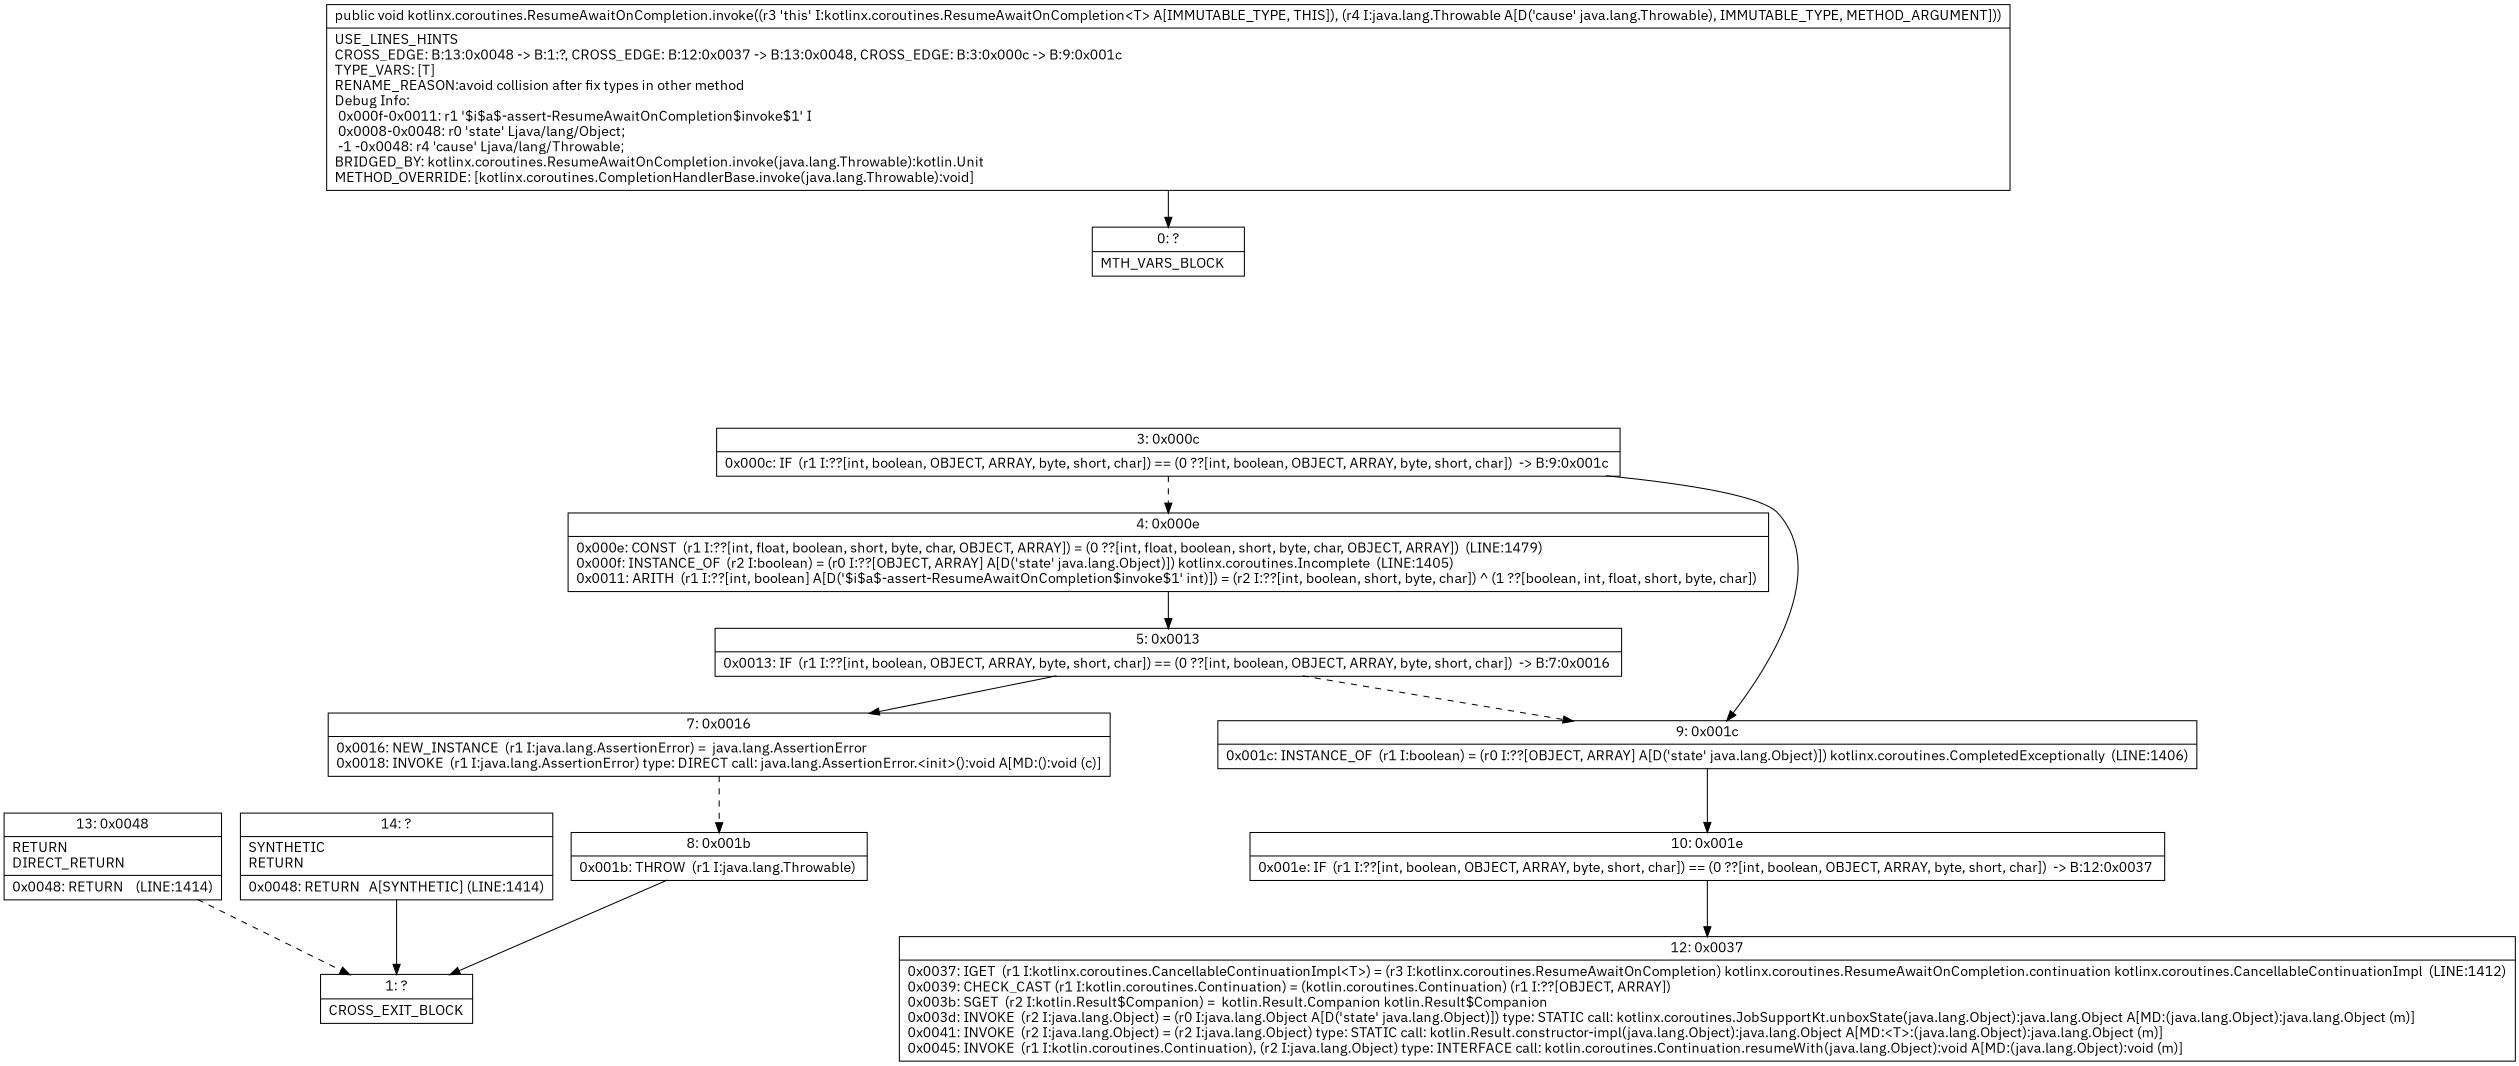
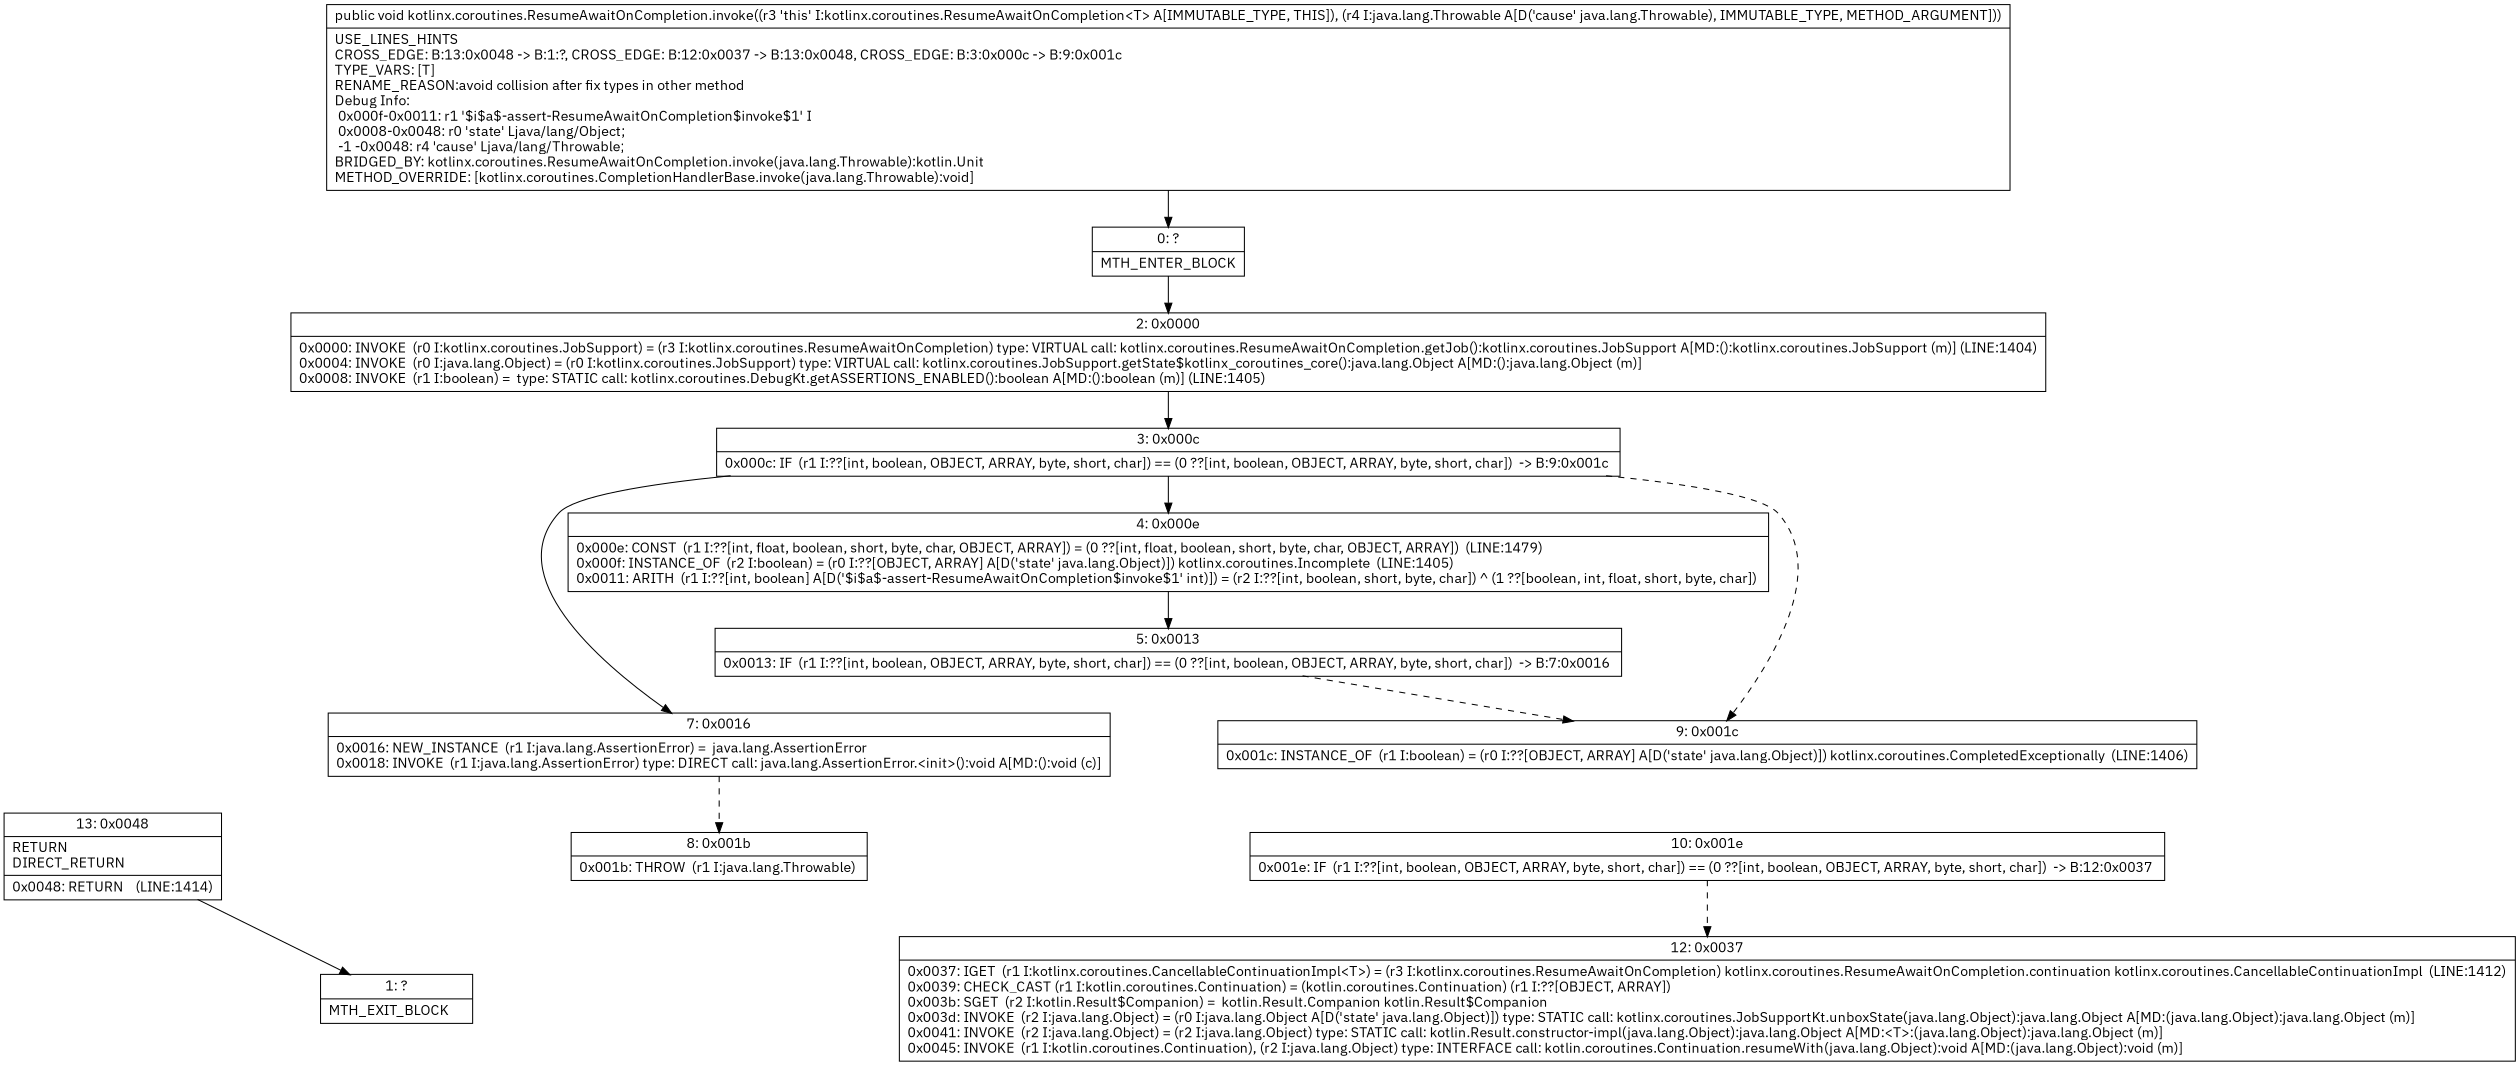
node "0: ?": text "MTH_VARS_BLOCK" -> "MTH_ENTER_BLOCK"
node "2: 0x0000": added
edge "3: 0x000c" -> "4: 0x000e": style dashed -> solid
edge "3: 0x000c" -> "9: 0x001c": style solid -> dashed
edge "5: 0x0013" -> "7: 0x0016": now "3: 0x000c" -> "7: 0x0016"
edge "9: 0x001c" -> "10: 0x001e": removed
node "14: ?": removed
edge "10: 0x001e" -> "12: 0x0037": style solid -> dashed
edge "8: 0x001b" -> "1: ?": removed
edge "13: 0x0048" -> "1: ?": style dashed -> solid
node "1: ?": text "CROSS_EXIT_BLOCK" -> "MTH_EXIT_BLOCK"
